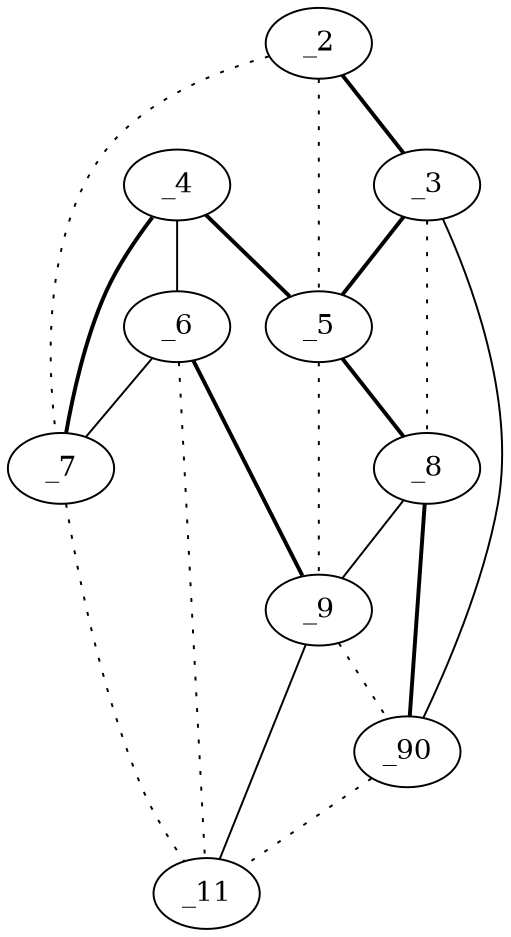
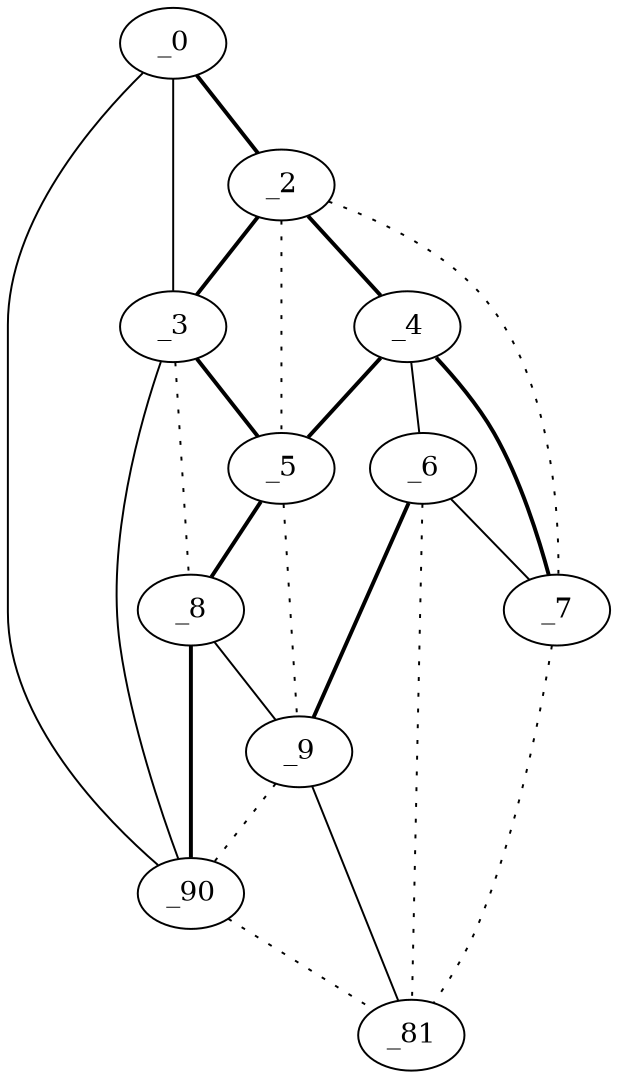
node "_0": added
edge "_2" -- "_4": added
node "_11": label "_11" -> "_81"
